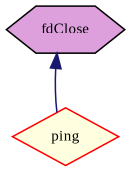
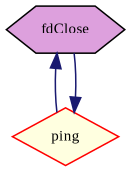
edge "fdClose" -> "ping": added
